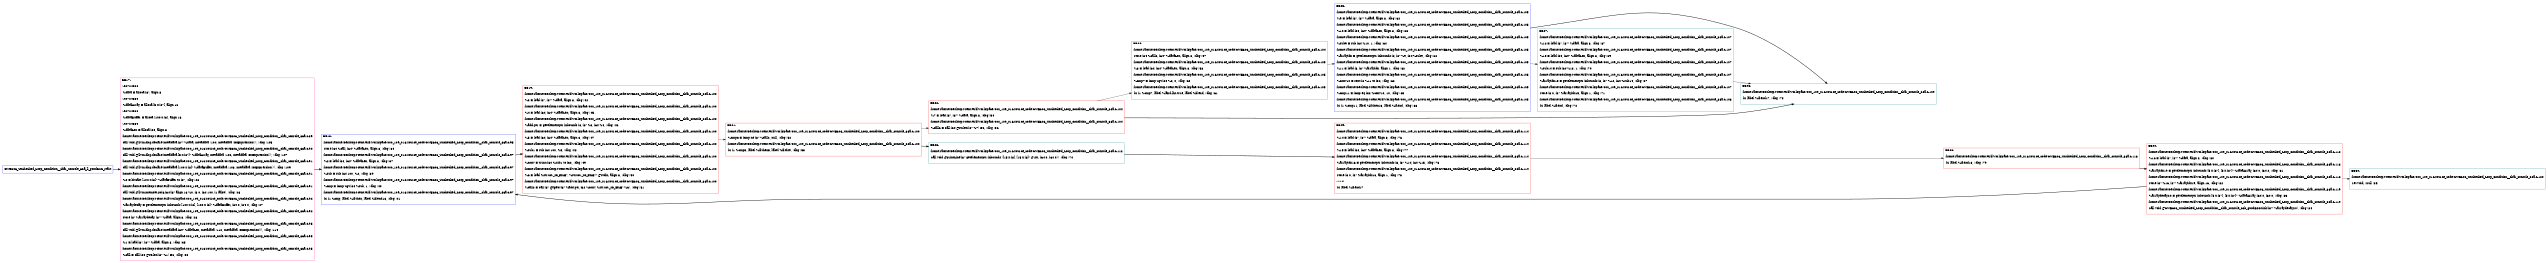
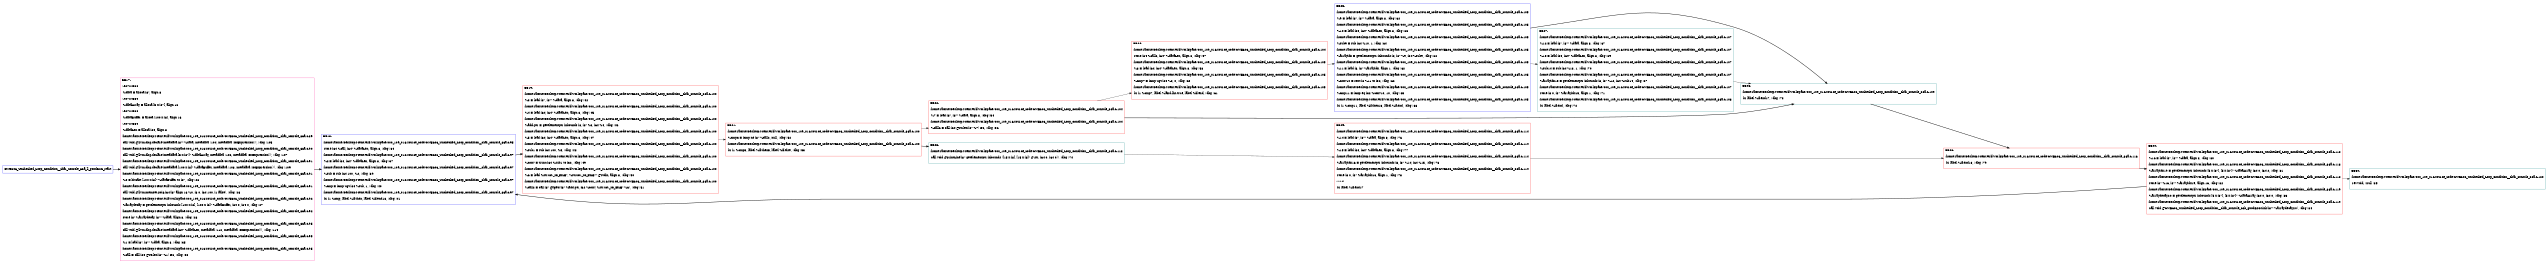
edge "BB26:" -> "BB28:": added
edge "BB23:" -> "BB29:": style bold -> solid
